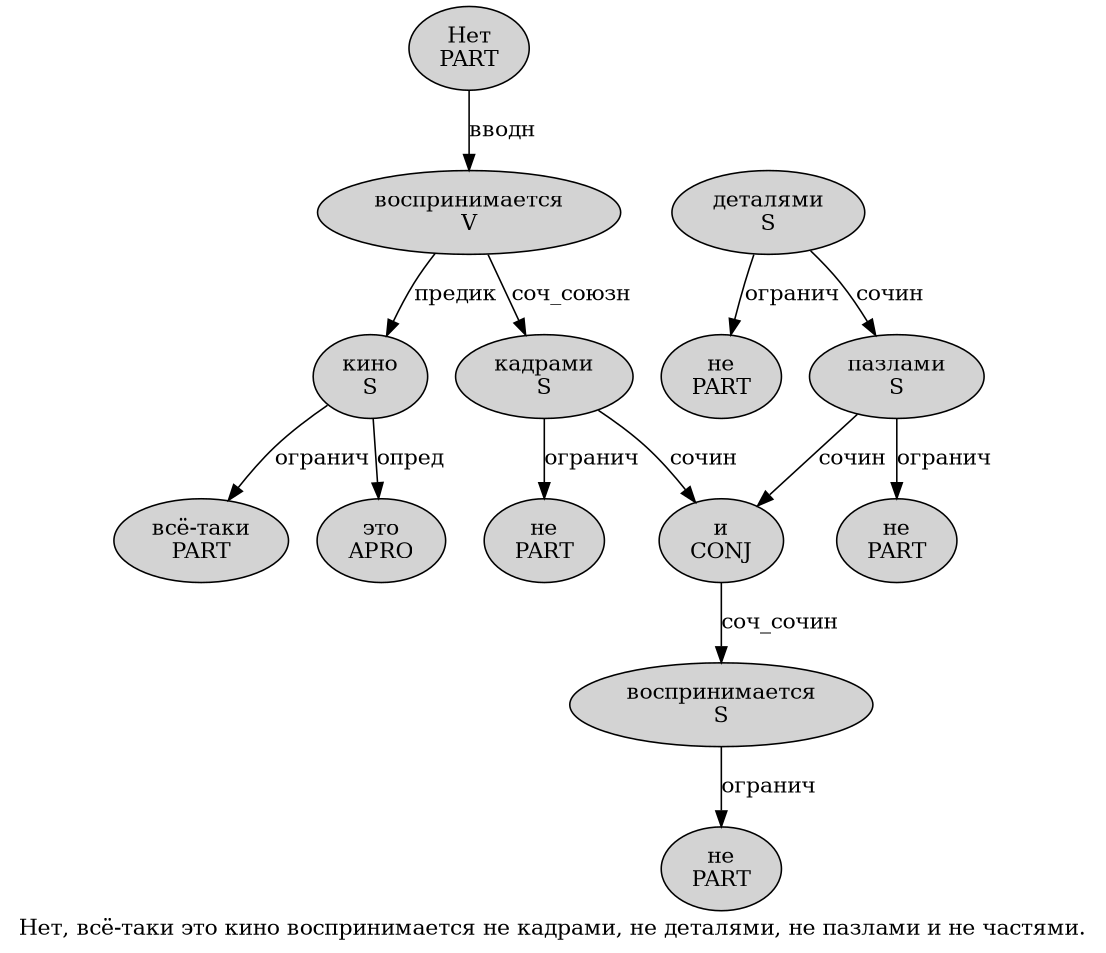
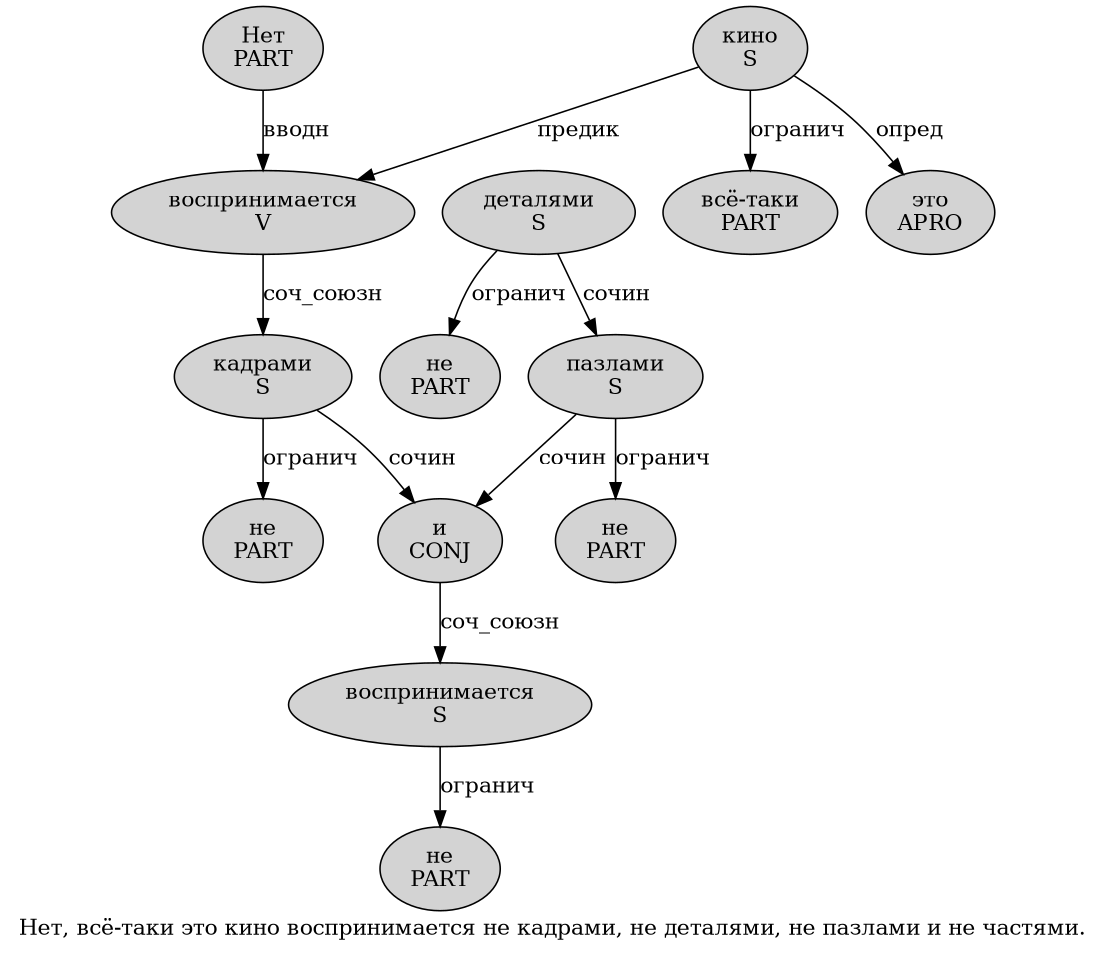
edge "воспринимается V" -> "кино S": reversed
edge "и CONJ" -> "воспринимается S": label "соч_сочин" -> "соч_союзн"
